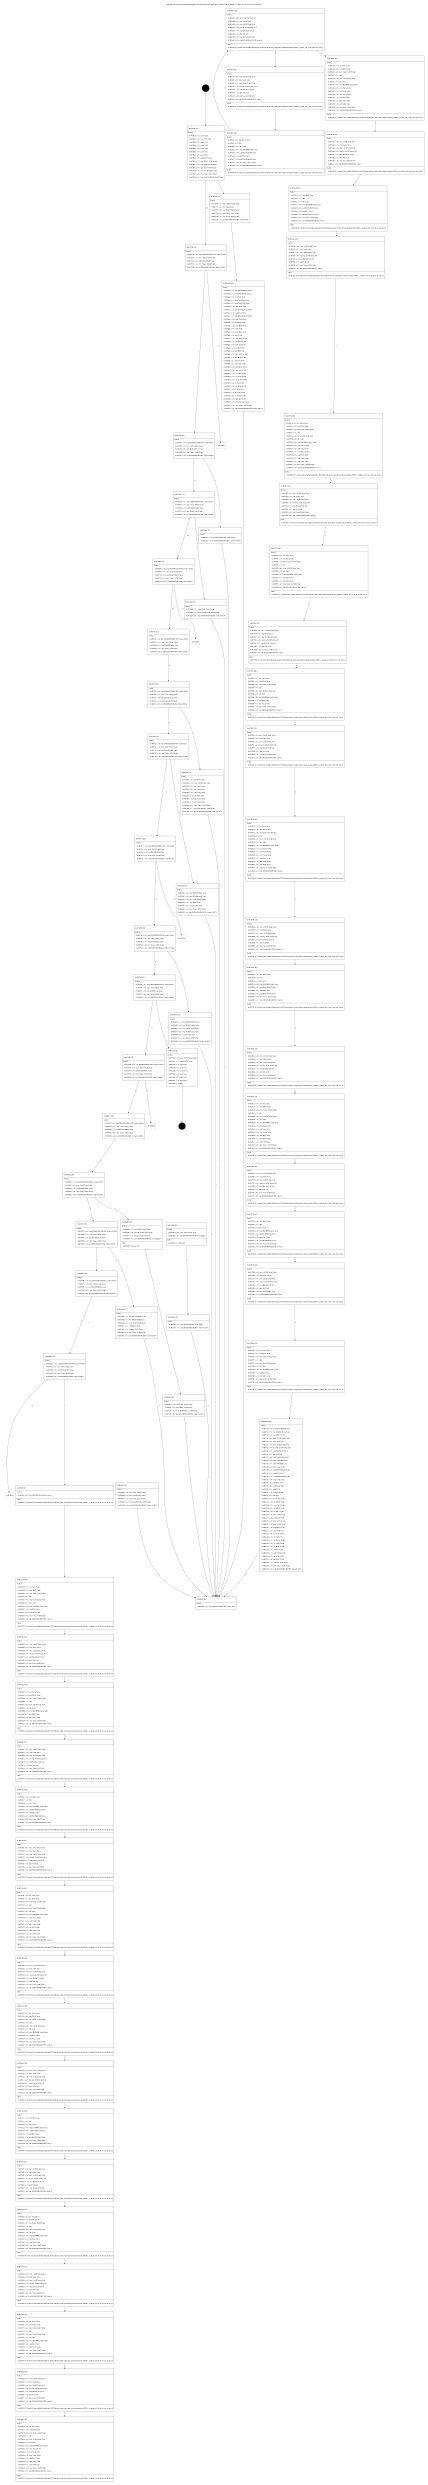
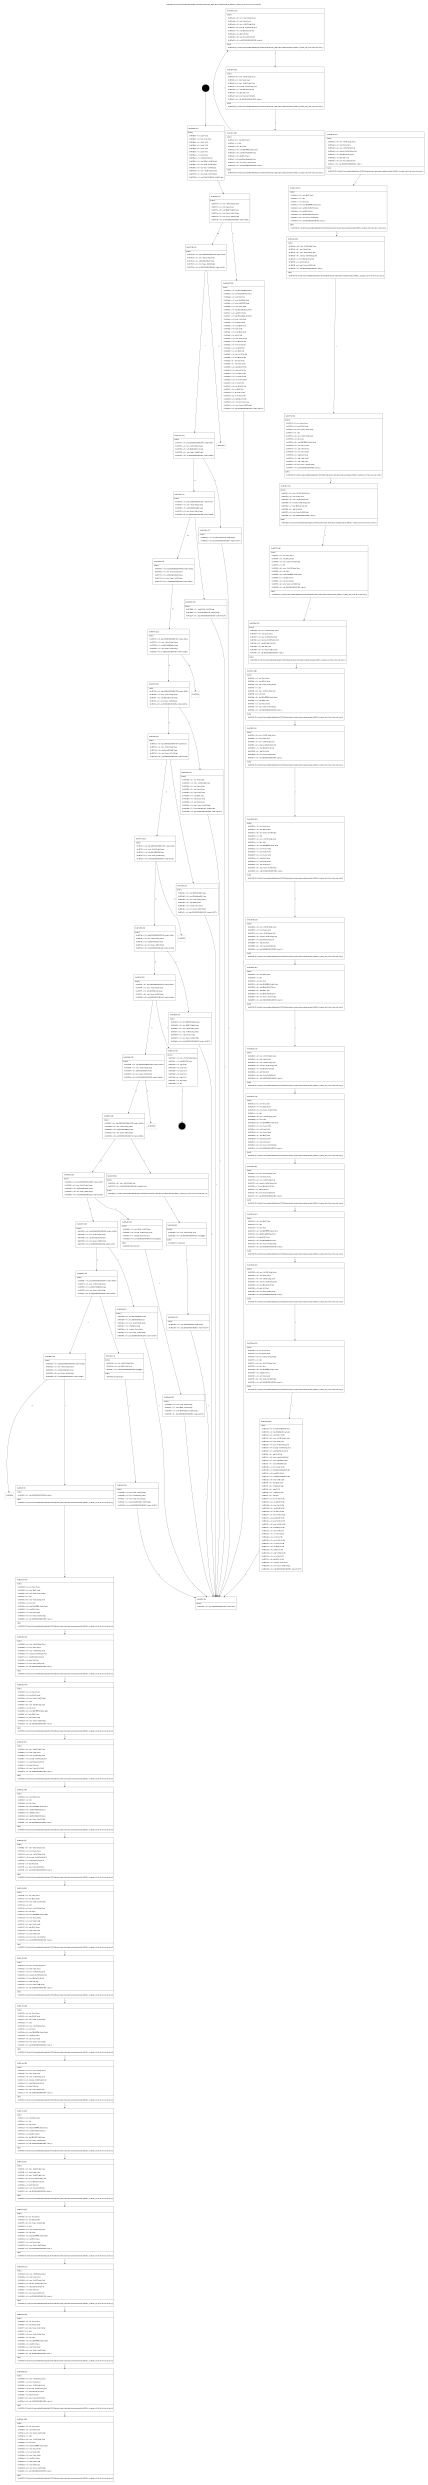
node "0x401e68 [56]": removed
edge "0x4016e0 [47]" -> "0x401726 [22]": now "0x40170f [23]" -> "0x401726 [22]"
node "0x4022de": removed
node "0x40197b": added
node "0x40227b [9]": added
node "0x401a19 [13]": added
